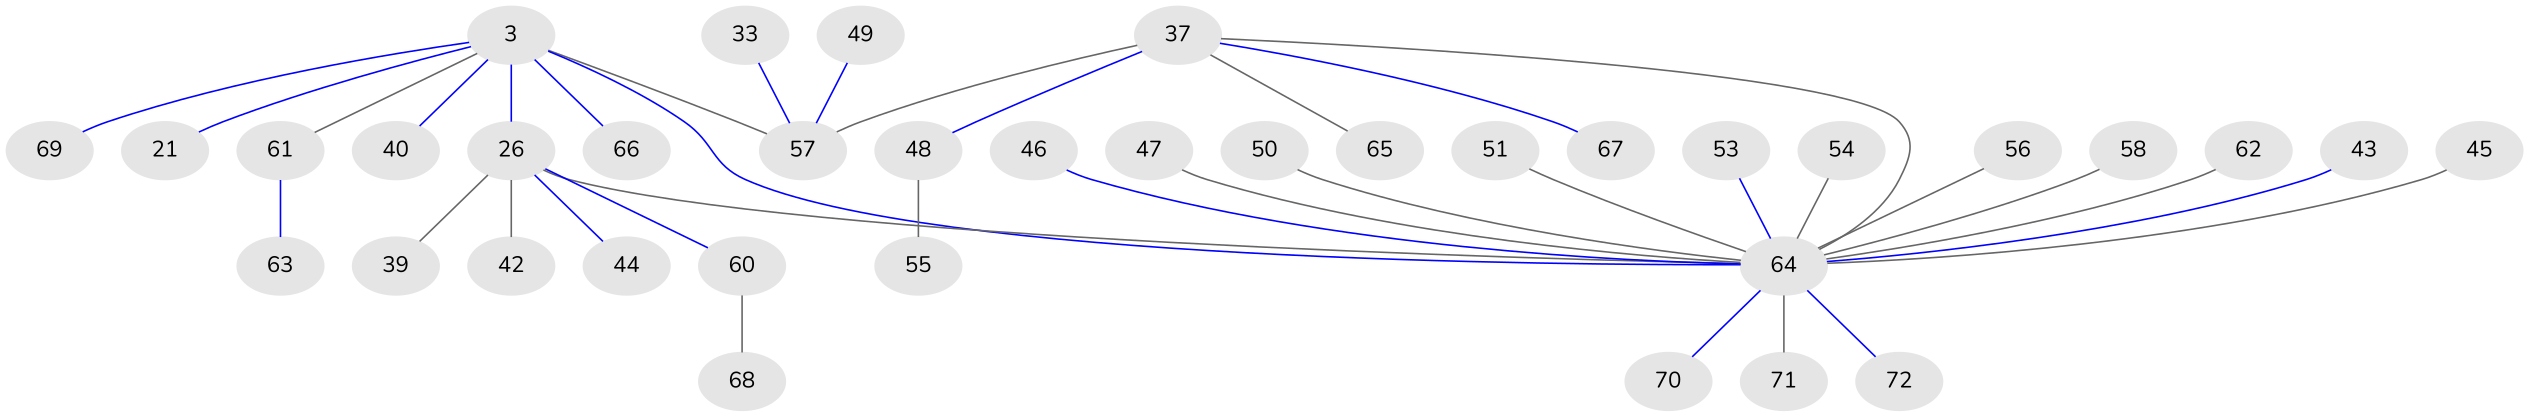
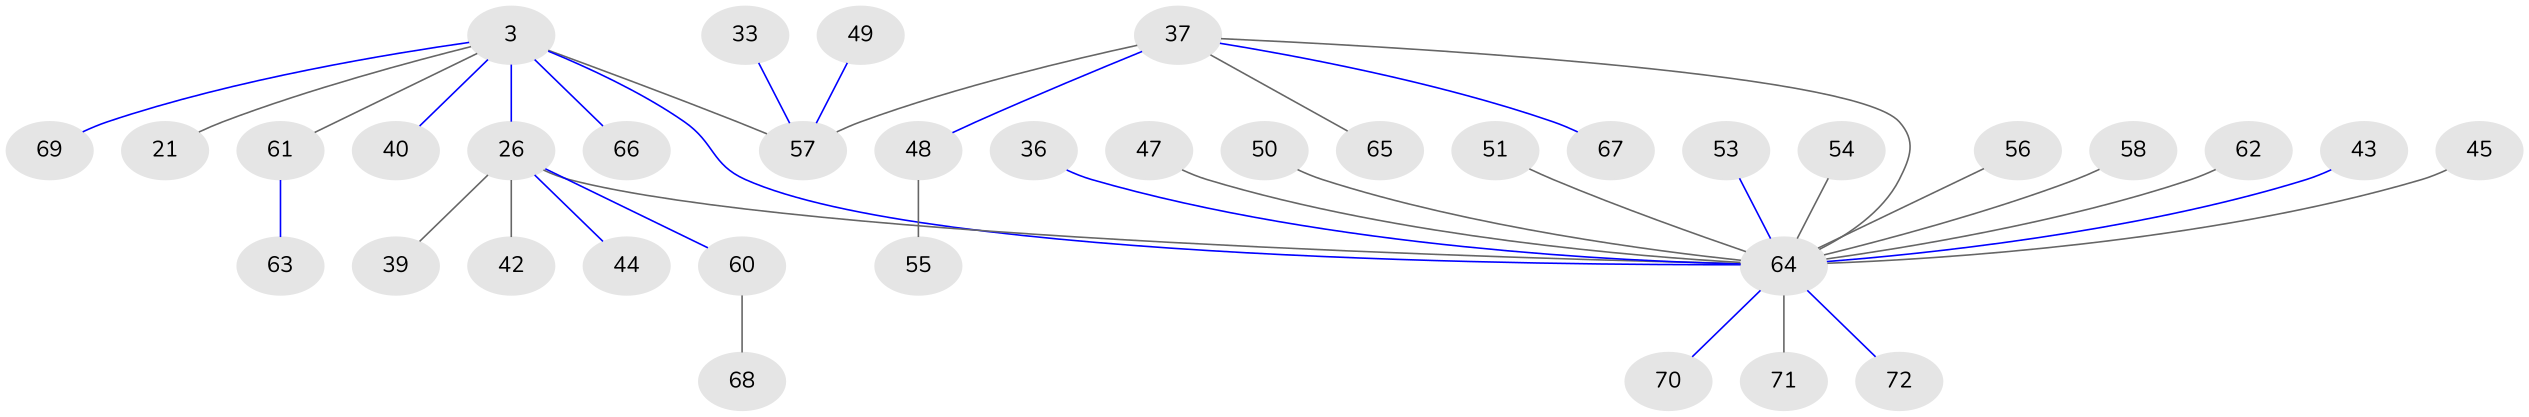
edge "3" -- "21": color blue -> gray40
node "46": label "46" -> "36"
